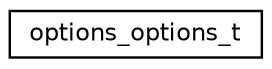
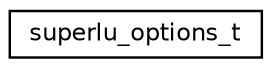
node "options_options_t": label "options_options_t" -> "superlu_options_t"
